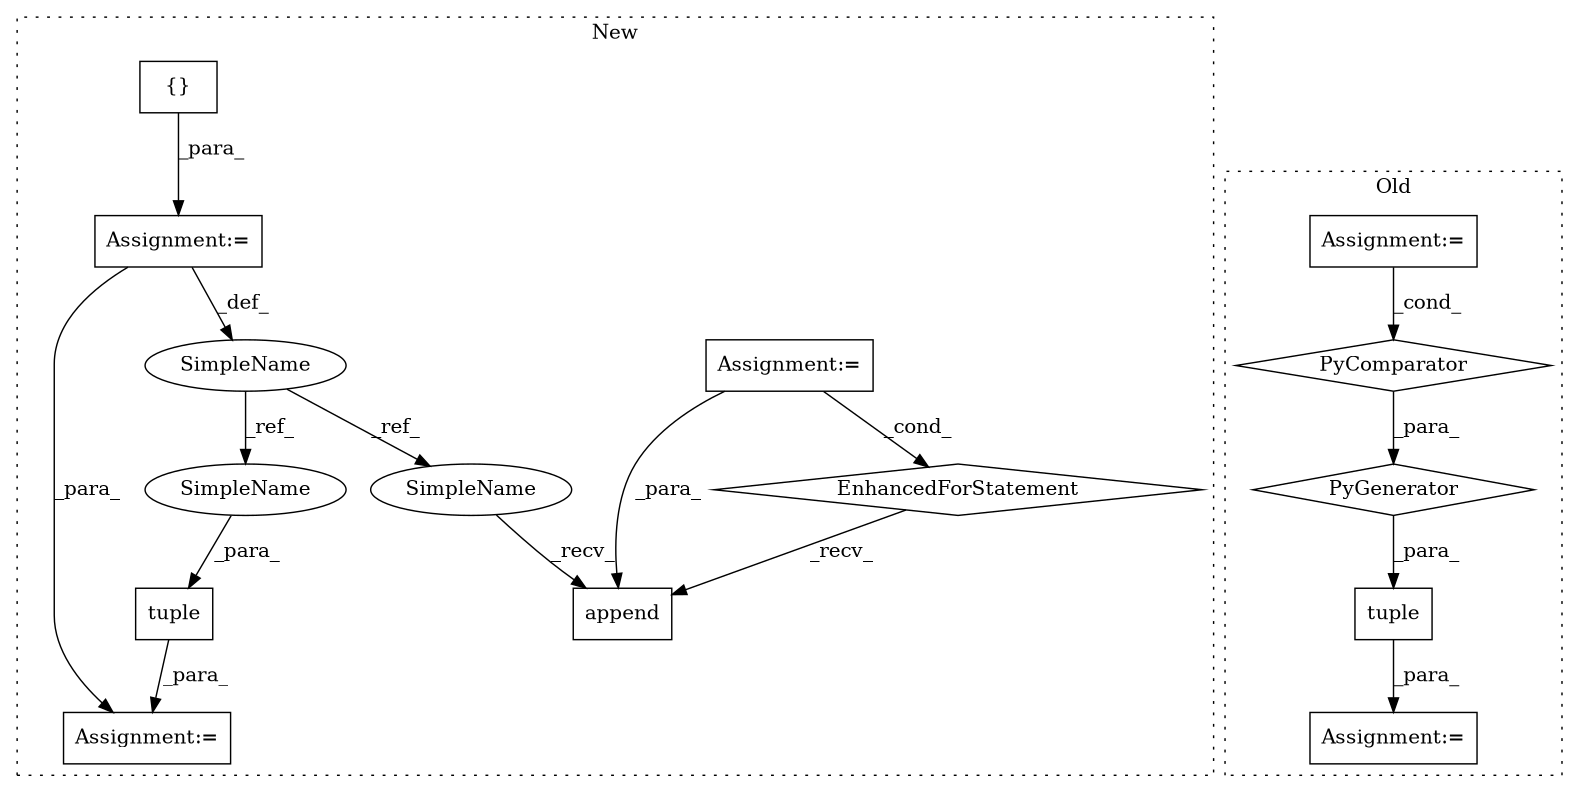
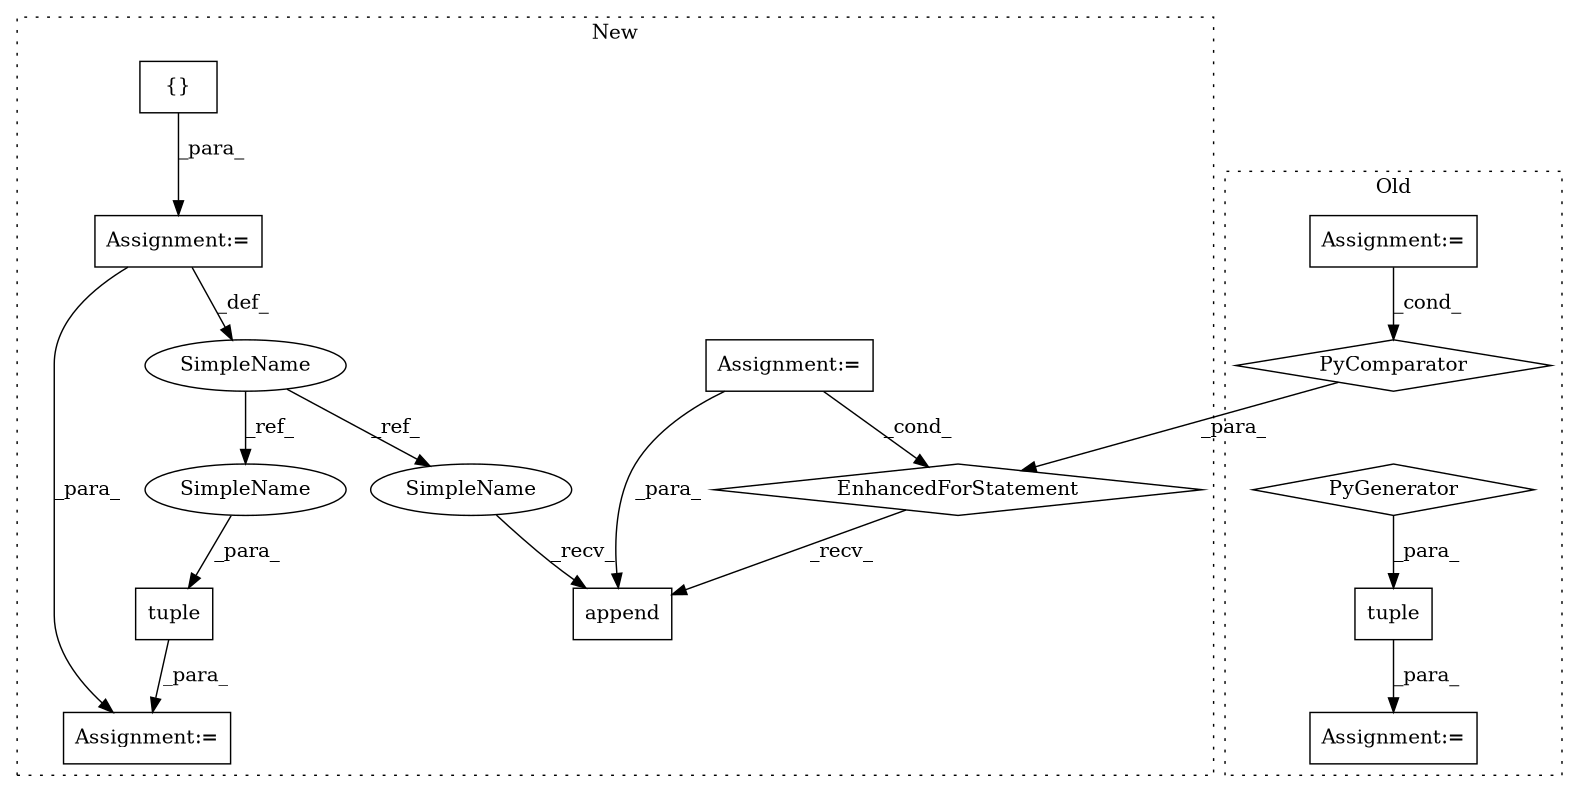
edge "PyComparator" -> "PyGenerator": now "PyComparator" -> "EnhancedForStatement"
